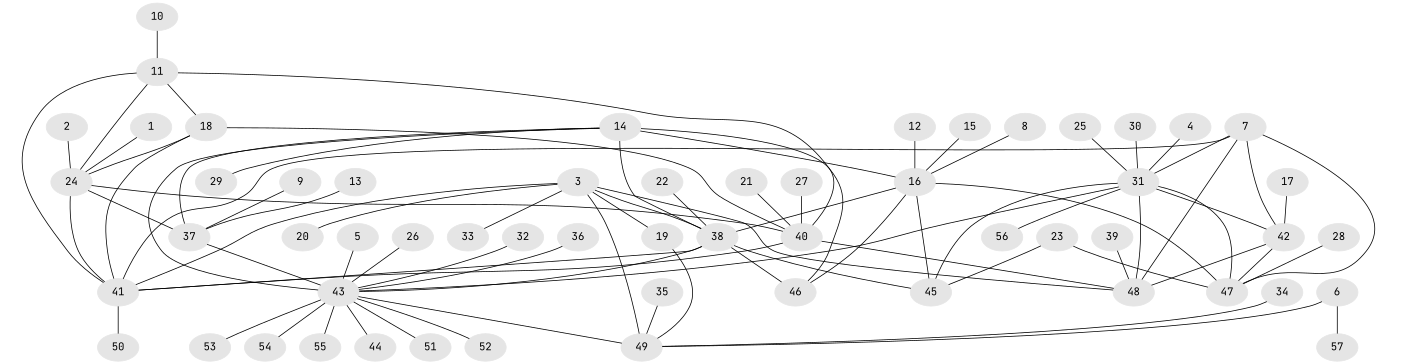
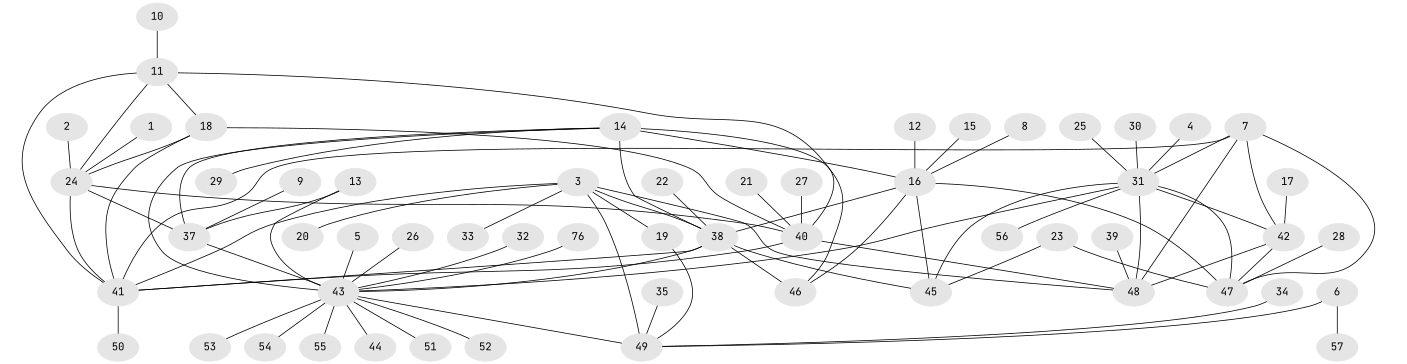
edge "13" -- "43": added
node "36": label "36" -> "76"
